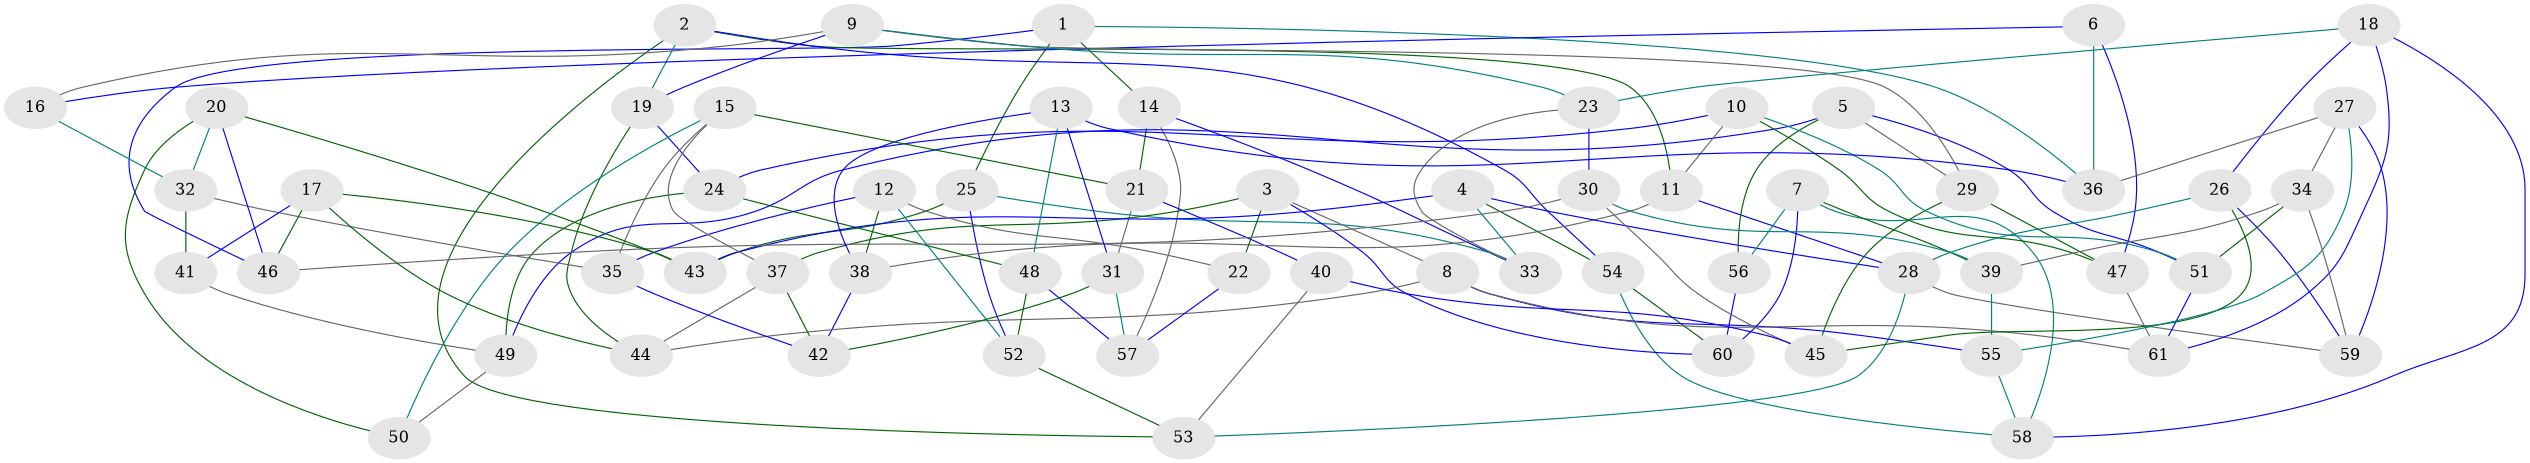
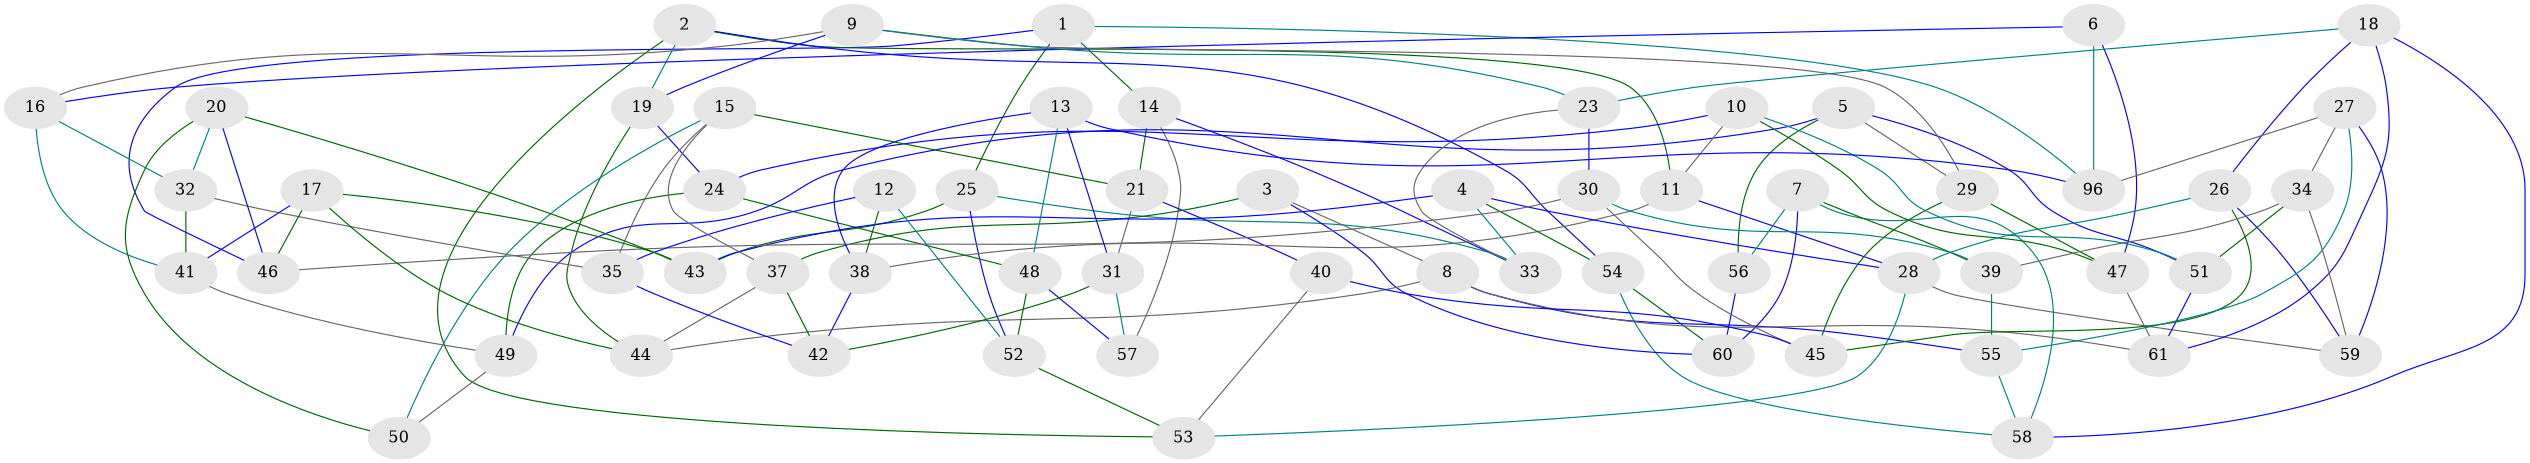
node "36": label "36" -> "96"
edge "16" -- "41": added
node "22": removed
